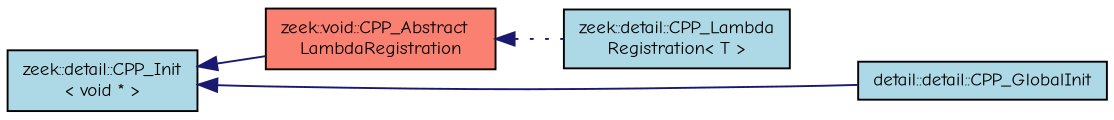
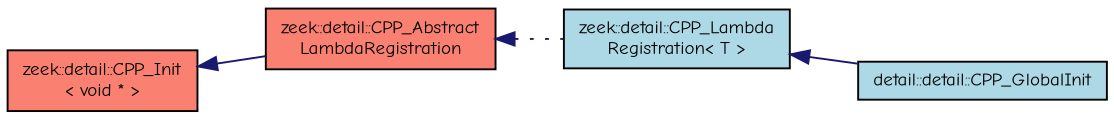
node "zeek::void::CPP_Abstract LambdaRegistration": label "zeek::void::CPP_Abstract LambdaRegistration" -> "zeek::detail::CPP_Abstract LambdaRegistration"
node "zeek::detail::CPP_Init < void * >": fillcolor lightblue -> salmon
edge "detail::detail::CPP_GlobalInit" -> "zeek::detail::CPP_Init < void * >": now "detail::detail::CPP_GlobalInit" -> "zeek::detail::CPP_Lambda Registration< T >"
